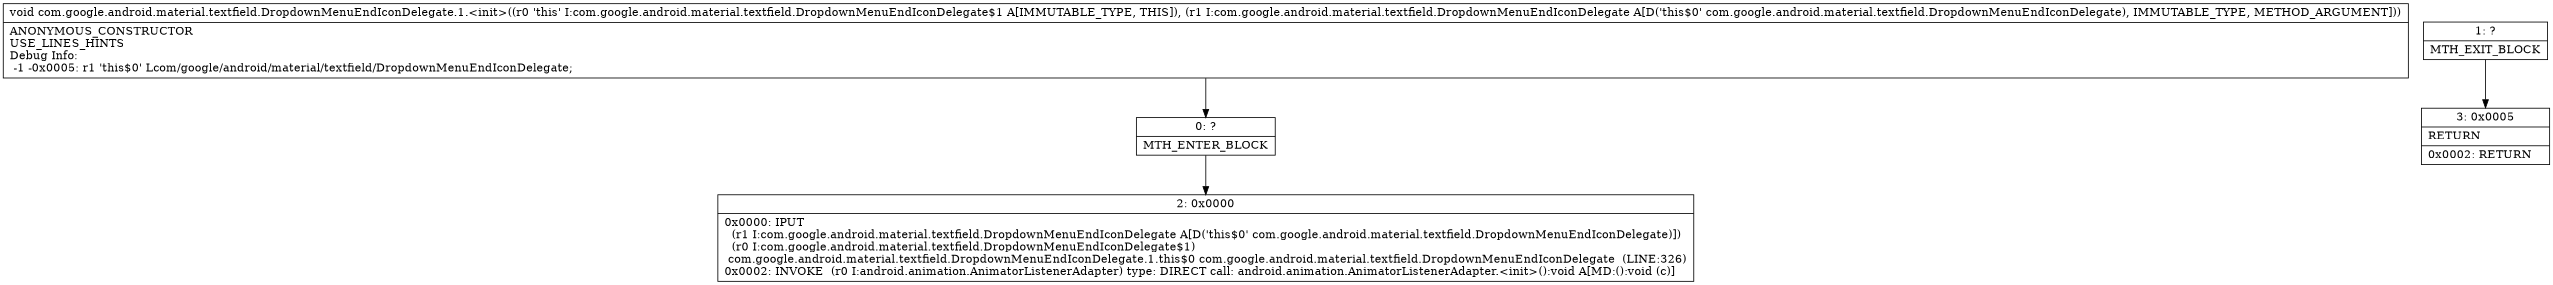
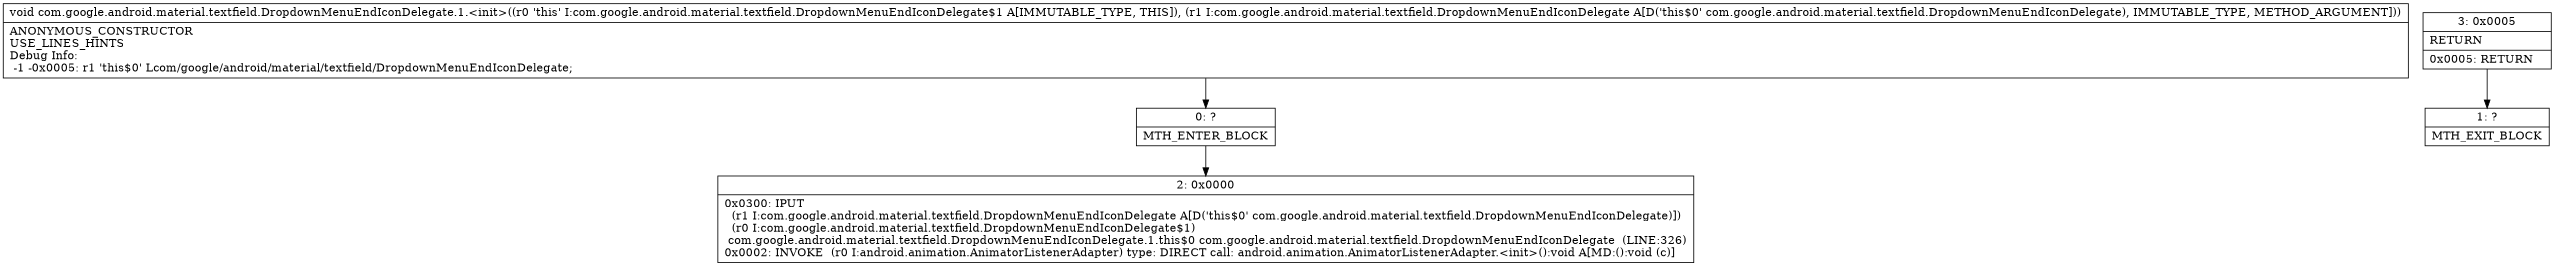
edge "1: ?" -> "3: 0x0005": reversed
node "3: 0x0005": text "0x0002: RETURN" -> "0x0005: RETURN"
node "2: 0x0000": text "0x0000: IPUT" -> "0x0300: IPUT"
